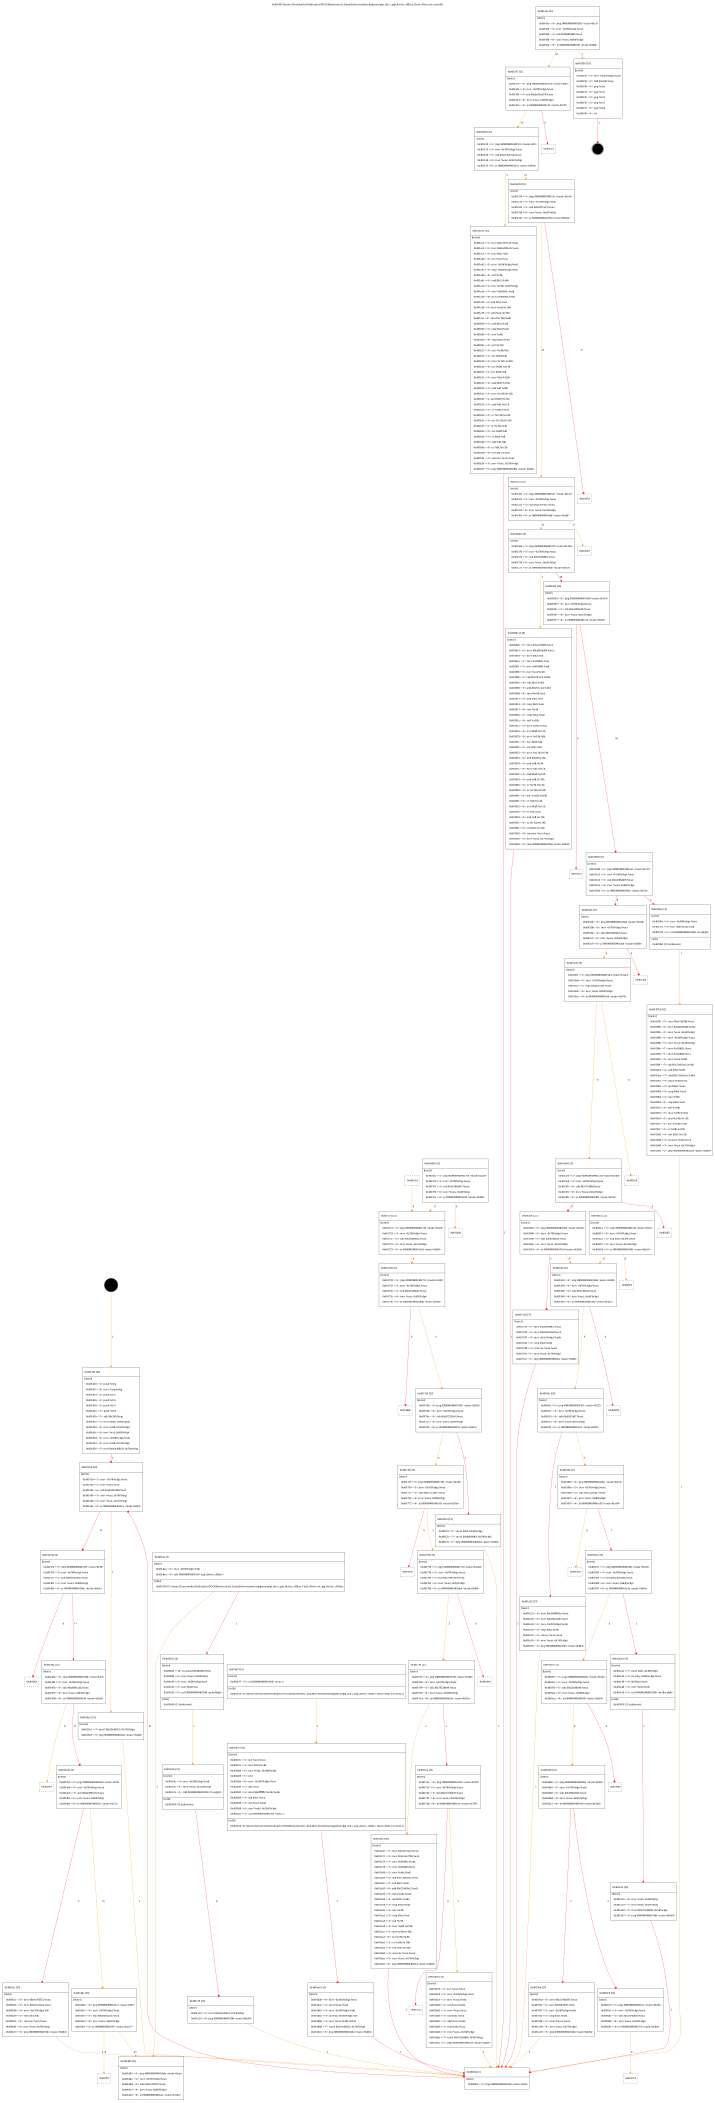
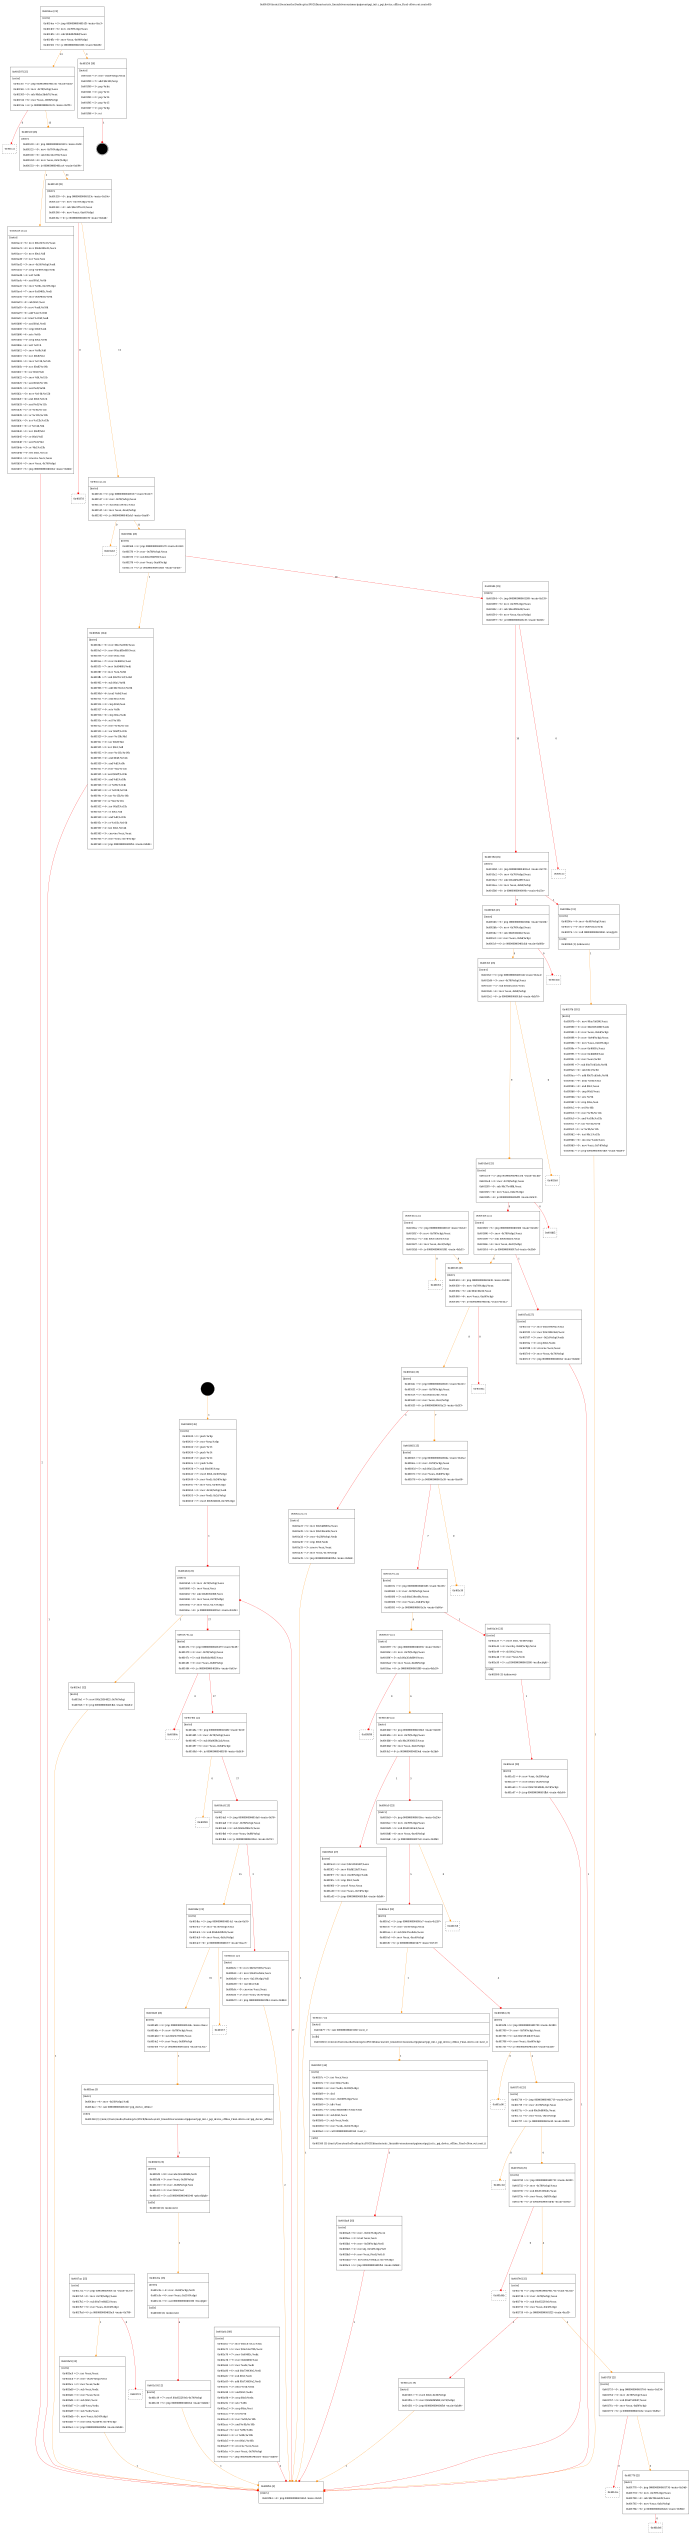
edge "0x401e2d" -> "0x401714 [25]": reversed
node "0x401791 [25]": removed
edge "0x401bea [9]" -> "0x4014d5 [25]": reversed
node "0x4016e2 [25]": added
